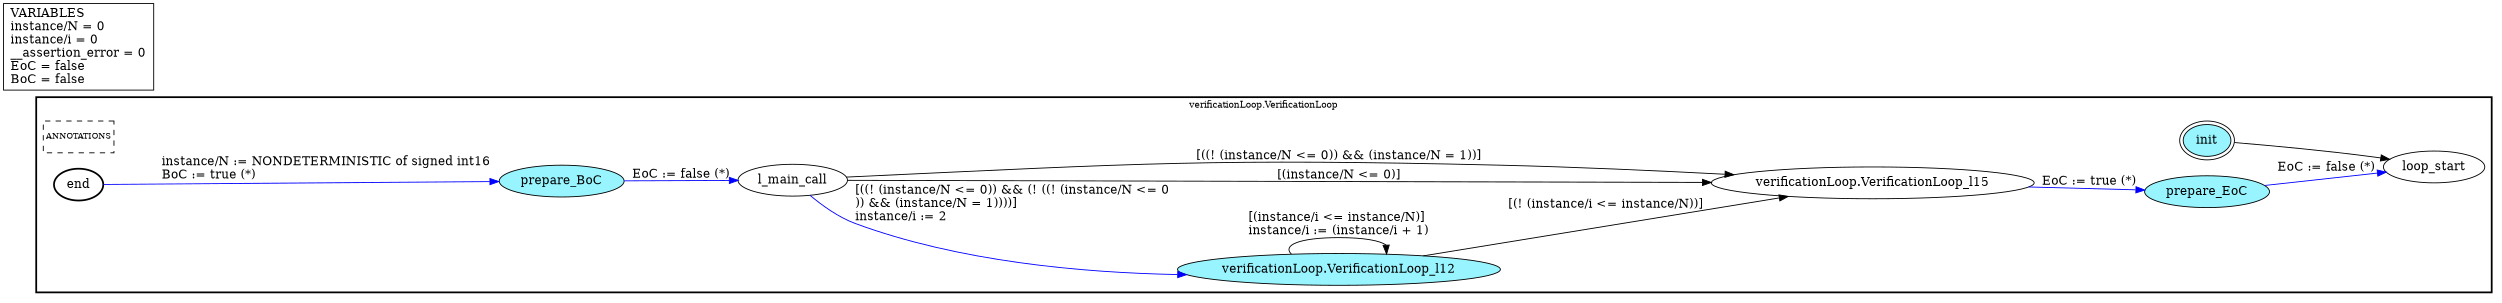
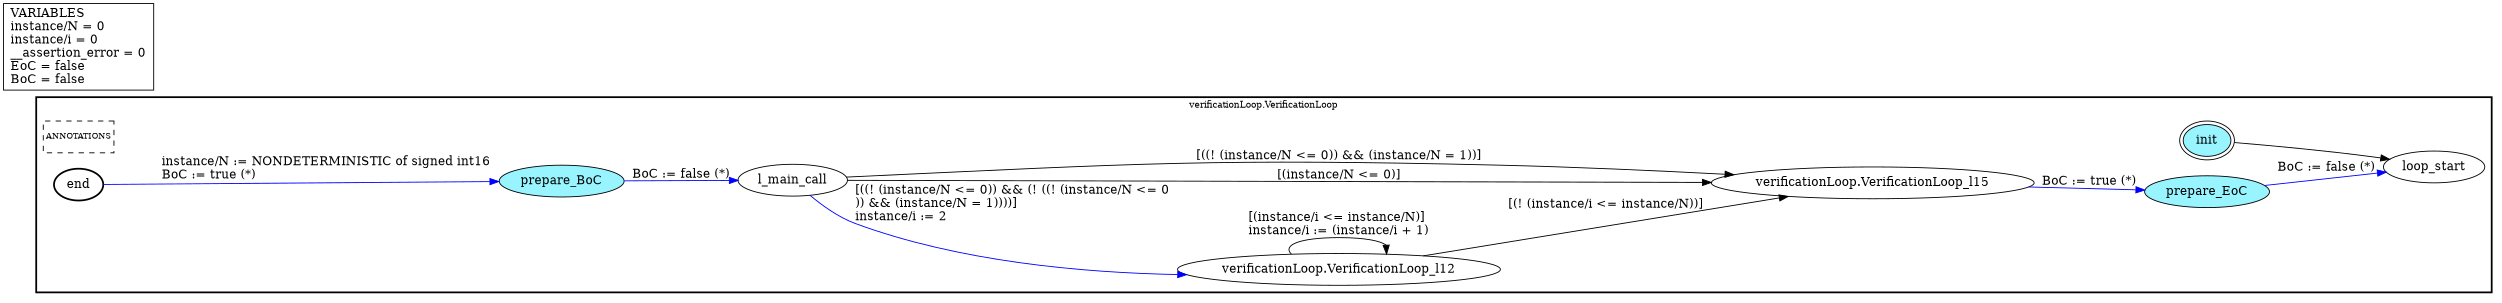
edge "prepare_EoC" -> "loop_start": label "EoC := false (*)" -> "BoC := false (*)"
edge "prepare_BoC" -> "l_main_call": label "EoC := false (*)" -> "BoC := false (*)"
edge "verificationLoop.VerificationLoop_l15" -> "prepare_EoC": label "EoC := true (*)" -> "BoC := true (*)"
node "verificationLoop.VerificationLoop_l12": fillcolor cadetblue1 -> white
